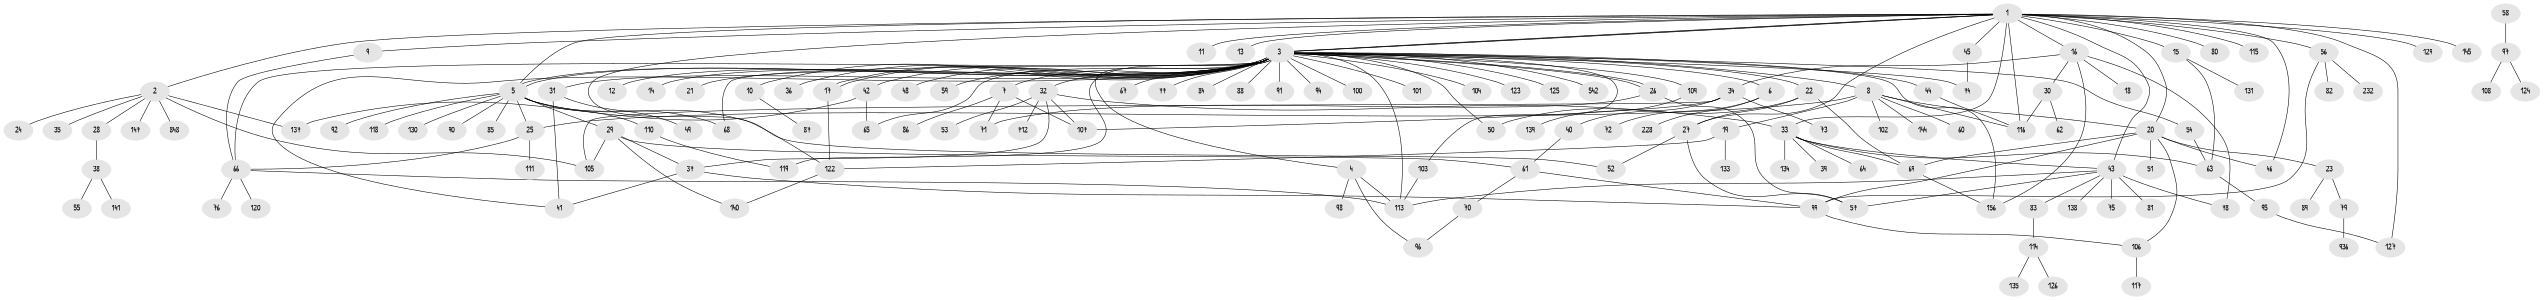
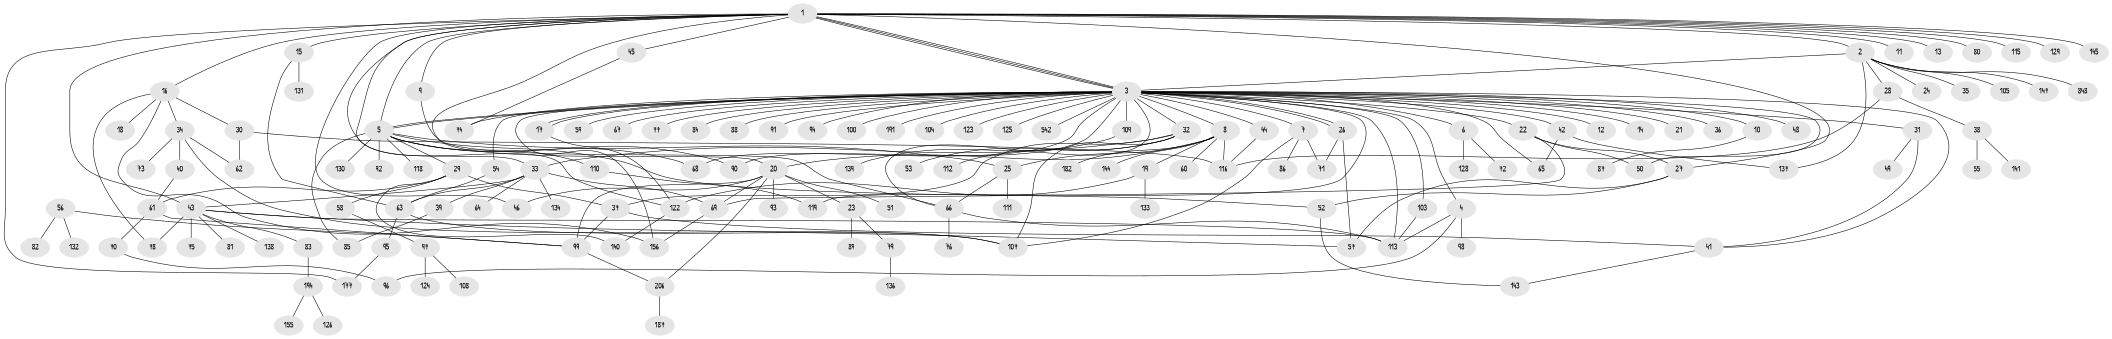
edge "1" -- "56": removed
edge "1" -- "116": now "28" -- "116"
edge "2" -- "3": added
node "101": label "101" -> "191"
node "232": label "232" -> "132"
edge "34" -- "105": now "34" -- "62"
node "712": label "712" -> "112"
node "228": label "228" -> "128"
node "102": label "102" -> "182"
edge "29" -- "105": now "29" -- "58"
edge "3" -- "90": added
node "120": removed
node "93": added
edge "39" -- "85": added
edge "63" -- "107": added
node "114": label "114" -> "194"
node "106": label "106" -> "206"
node "936": label "936" -> "136"
node "127": label "127" -> "177"
node "143": added
node "135": label "135" -> "155"
node "117": label "117" -> "187"
